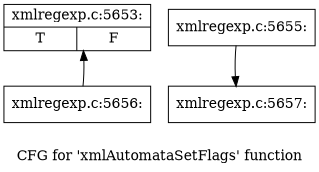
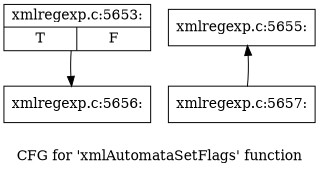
edge "xmlregexp.c:5655:" -> "xmlregexp.c:5657:": reversed
edge "xmlregexp.c:5656:" -> "xmlregexp.c:5653:": reversed
